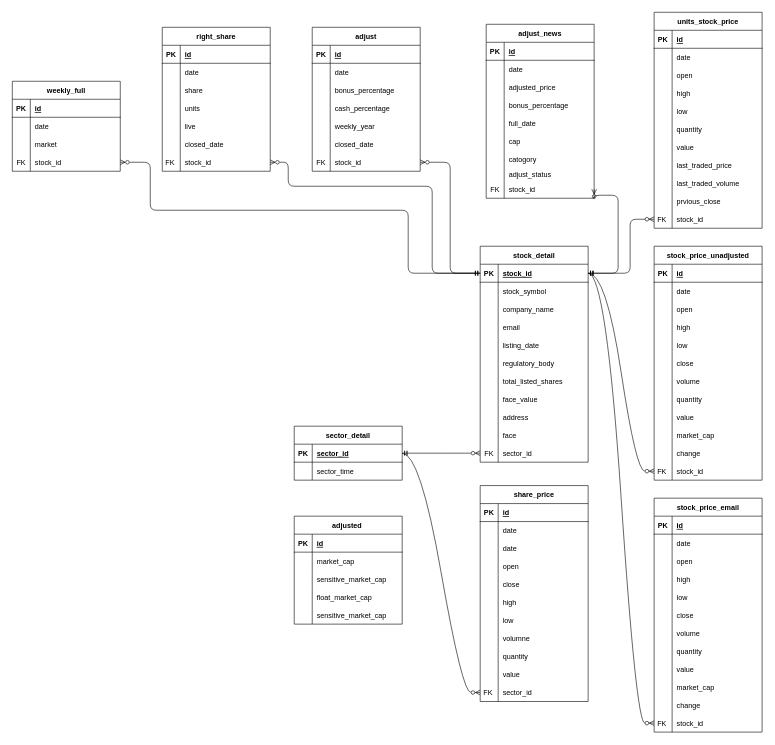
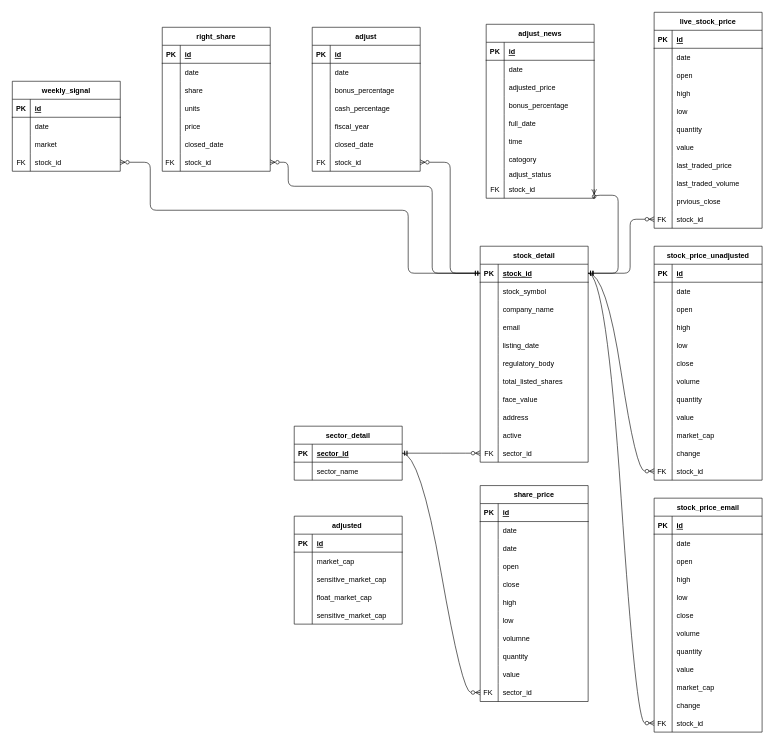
node "units_stock_price": label "units_stock_price" -> "live_stock_price"
node "weekly_full": label "weekly_full" -> "weekly_signal"
node "live": label "live" -> "price"
node "weekly_year": label "weekly_year" -> "fiscal_year"
node "cap": label "cap" -> "time"
node "face": label "face" -> "active"
node "sector_time": label "sector_time" -> "sector_name"
